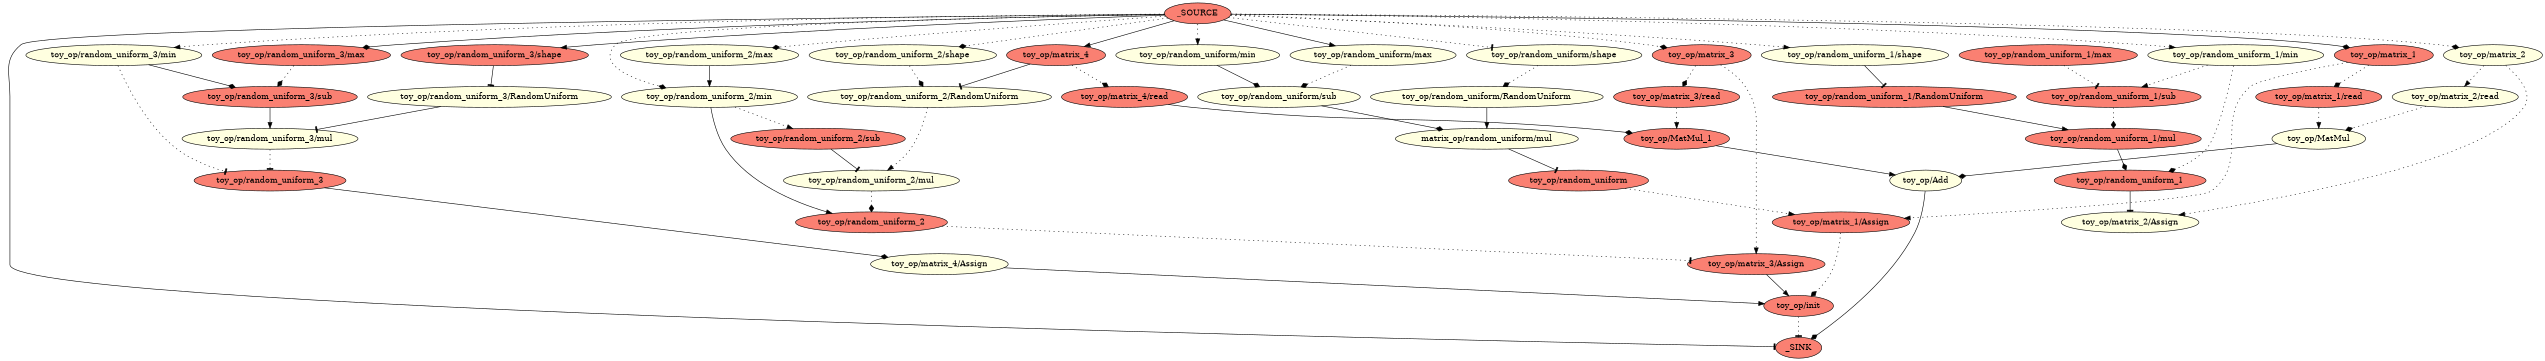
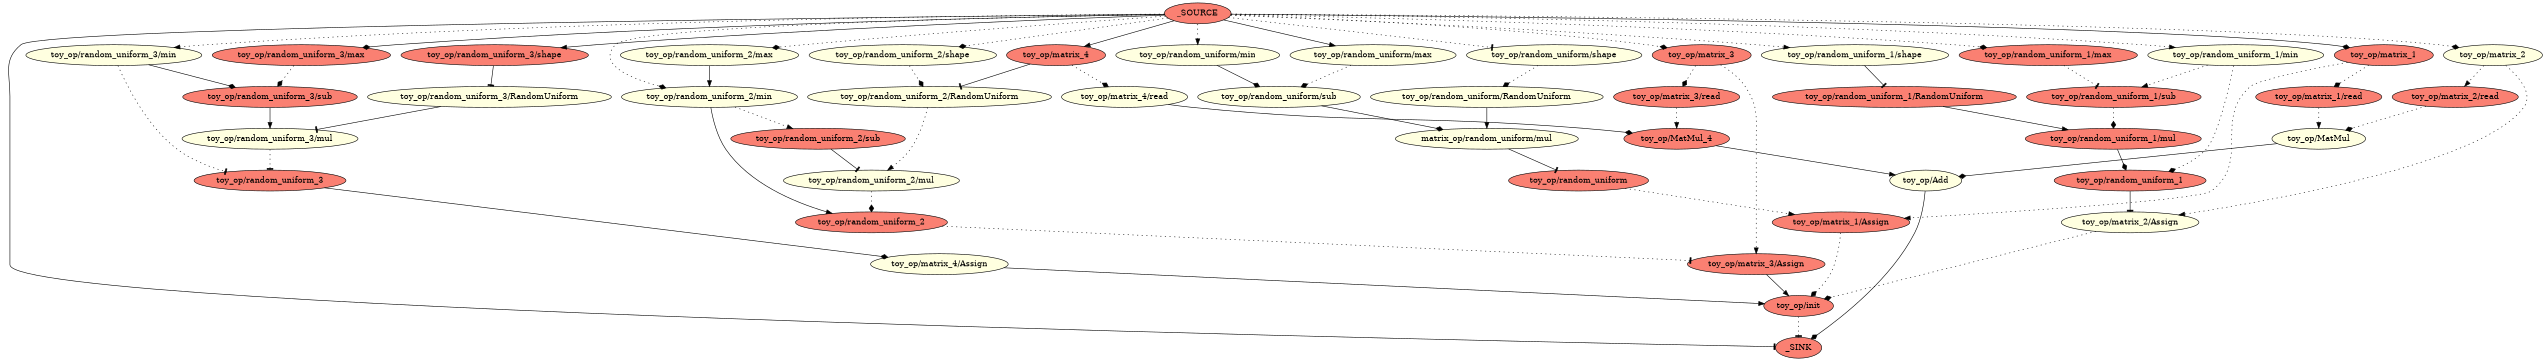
edge "_SOURCE" -> "toy_op/random_uniform_1/max": added
node "toy_op/matrix_4/read": fillcolor salmon -> lightyellow
node "toy_op/matrix_2/read": fillcolor lightyellow -> salmon
node "toy_op/MatMul_1": label "toy_op/MatMul_1" -> "toy_op/MatMul_4"
edge "toy_op/matrix_2/Assign" -> "toy_op/init": added
